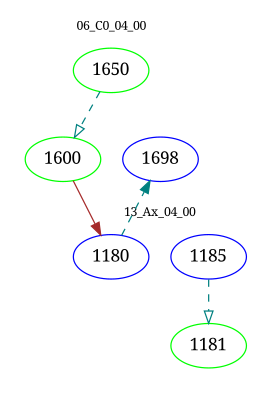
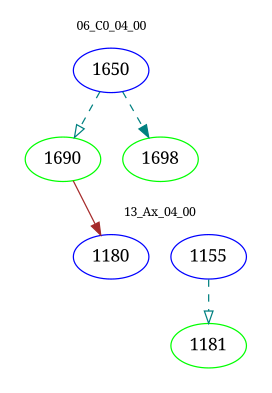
node "1650": color green -> blue
node "1600": label "1600" -> "1690"
node "1698": color blue -> green
edge "1180" -> "1698": now "1650" -> "1698"
node "1185": label "1185" -> "1155"
